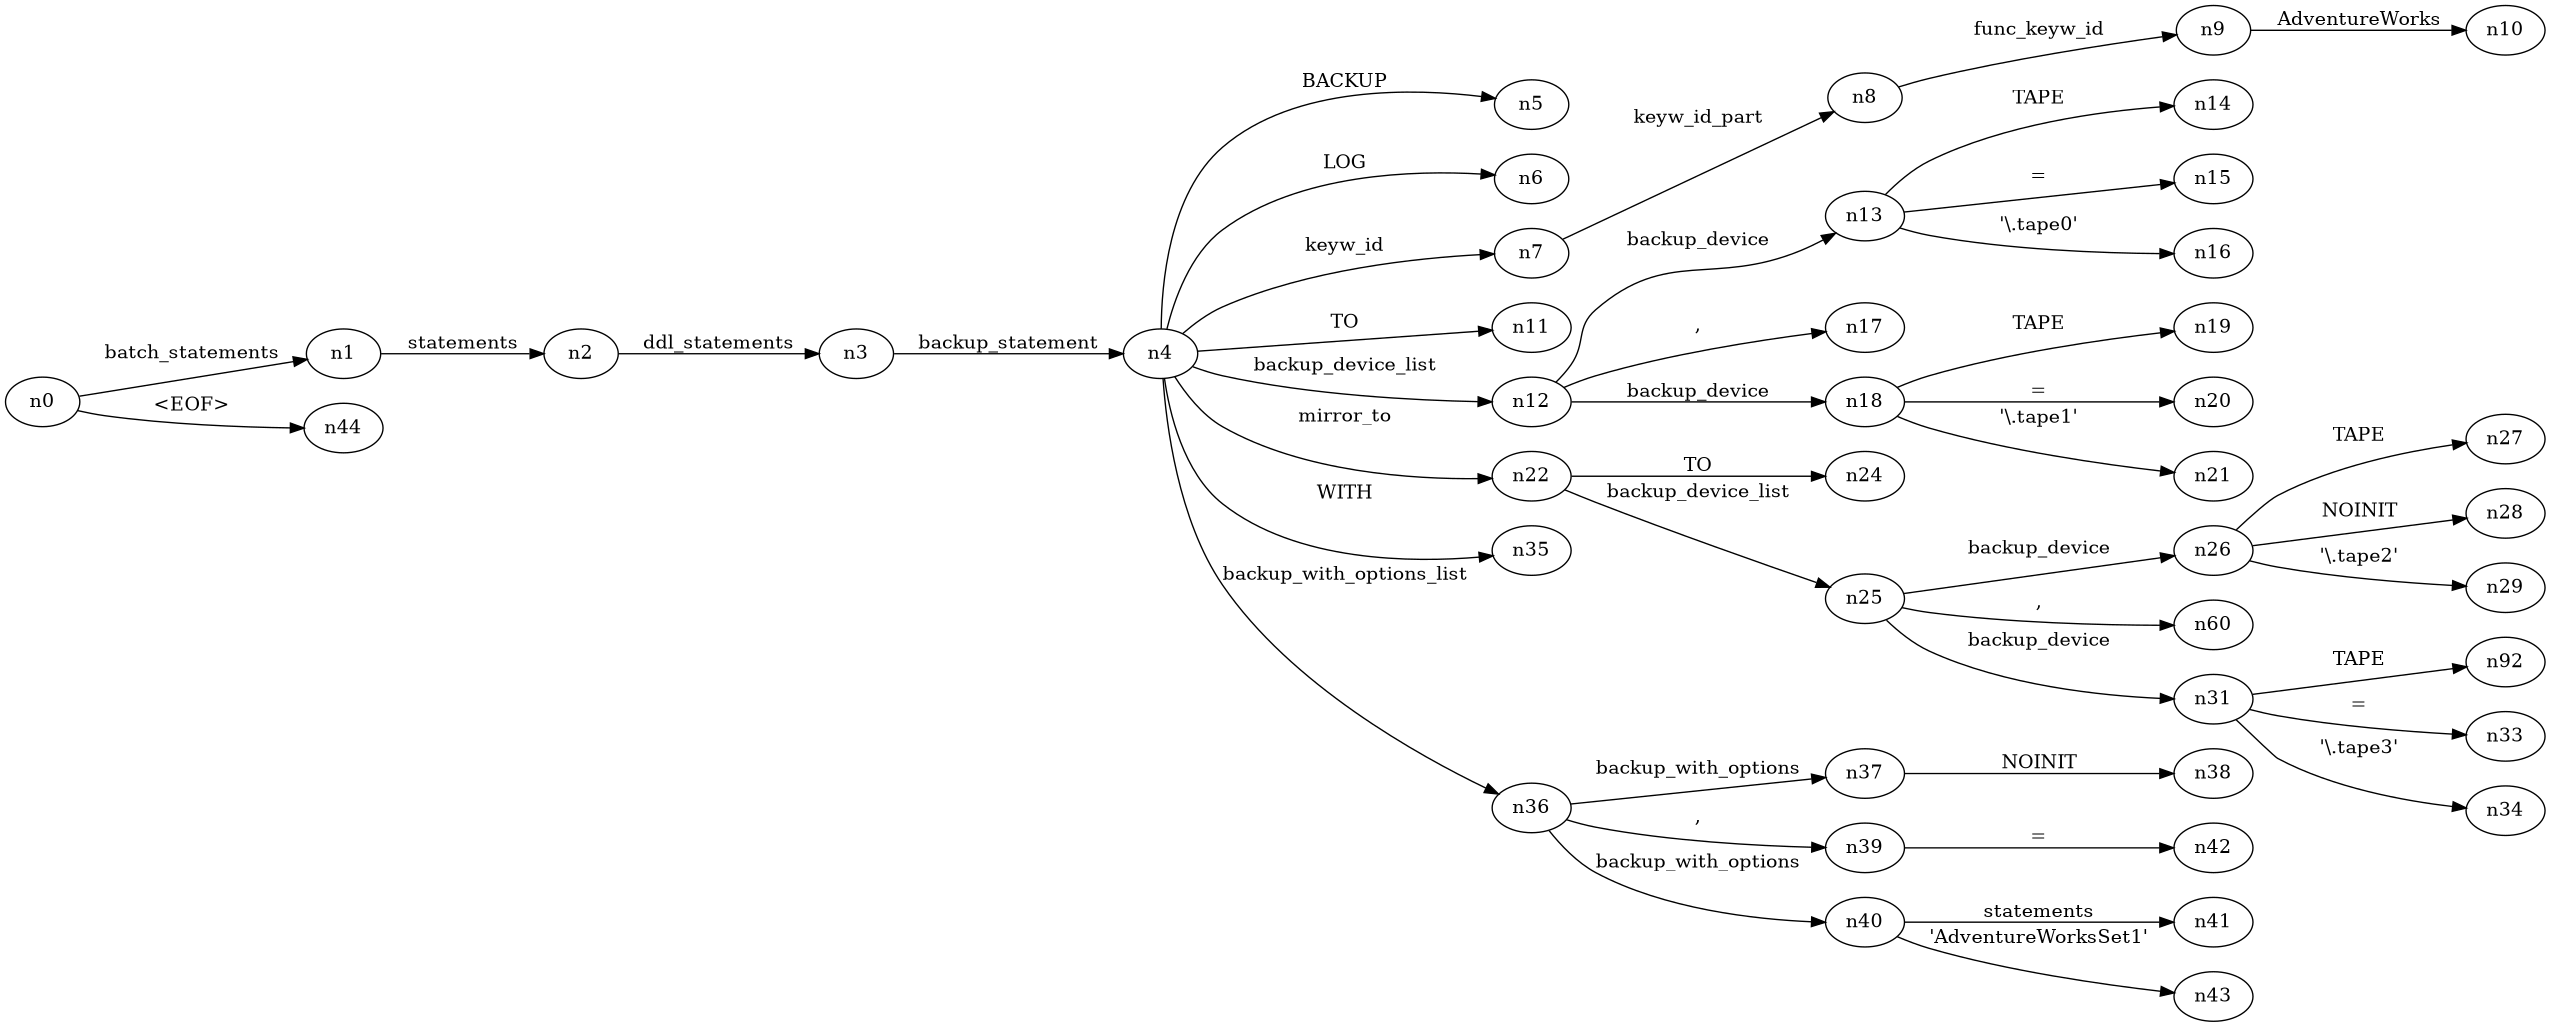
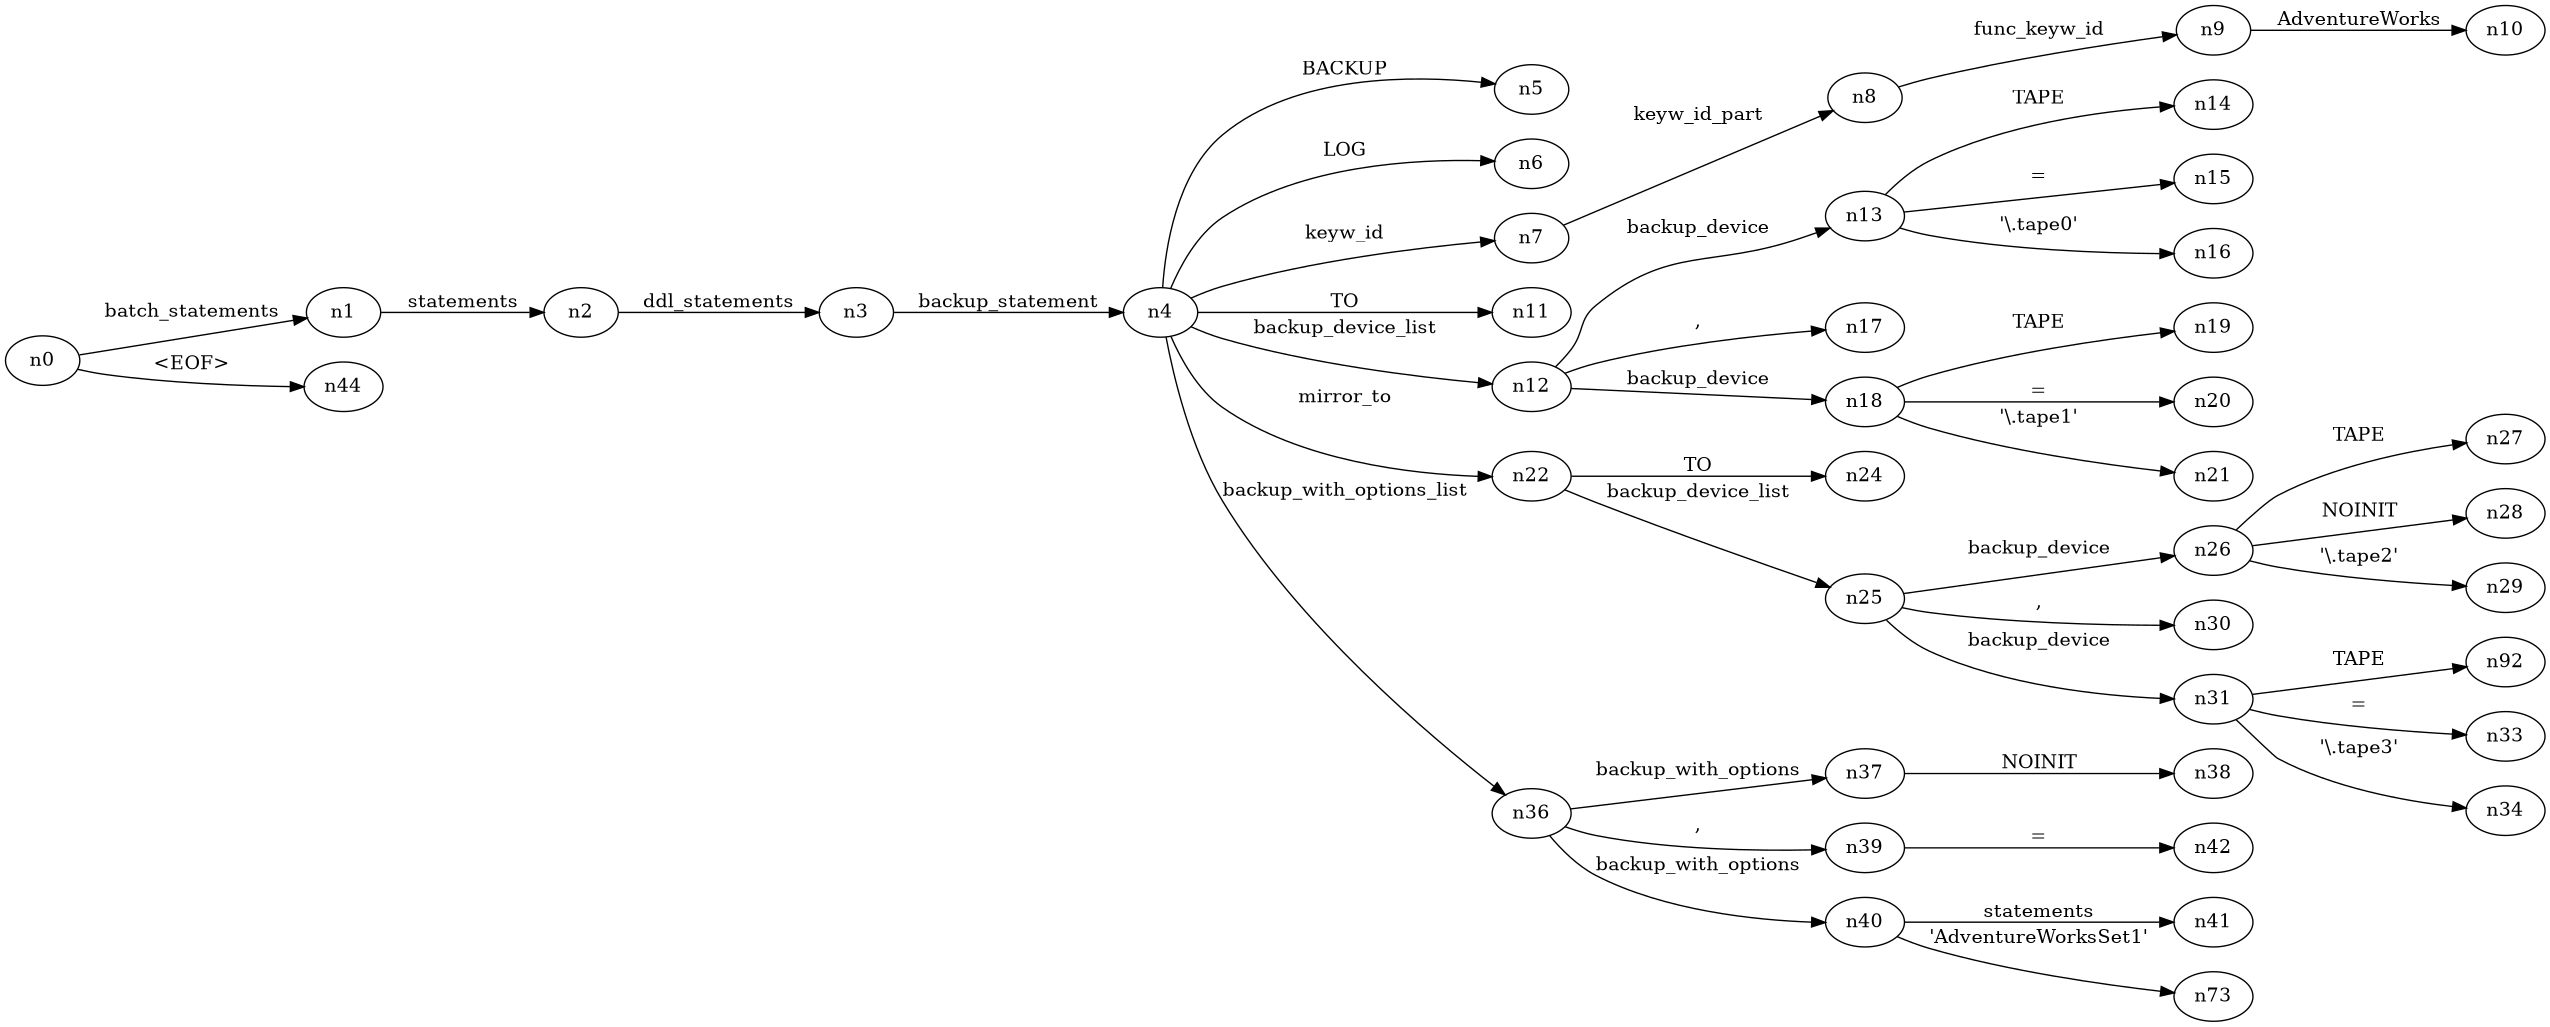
node "n35": removed
node "n60": label "n60" -> "n30"
node "n43": label "n43" -> "n73"
